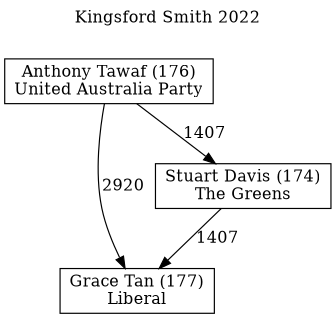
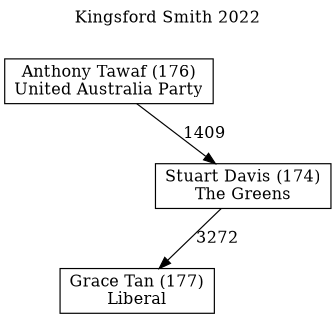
edge "Anthony Tawaf (176) United Australia Party" -> "Stuart Davis (174) The Greens": label "1407" -> "1409"
edge "Anthony Tawaf (176) United Australia Party" -> "Grace Tan (177) Liberal": removed, label "2920"
edge "Stuart Davis (174) The Greens" -> "Grace Tan (177) Liberal": label "1407" -> "3272"
